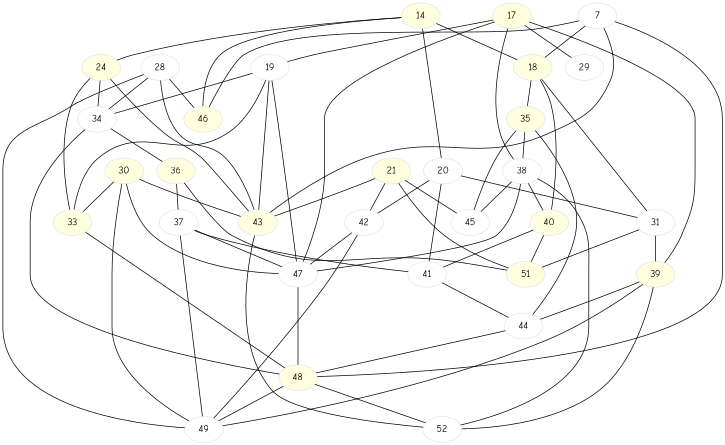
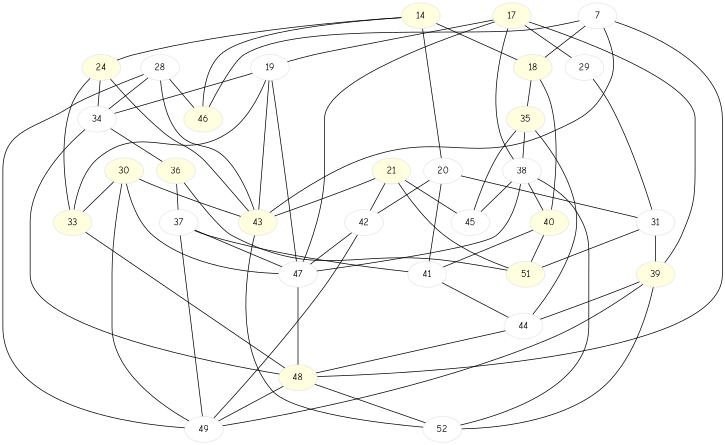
edge "18" -- "31": now "29" -- "31"
